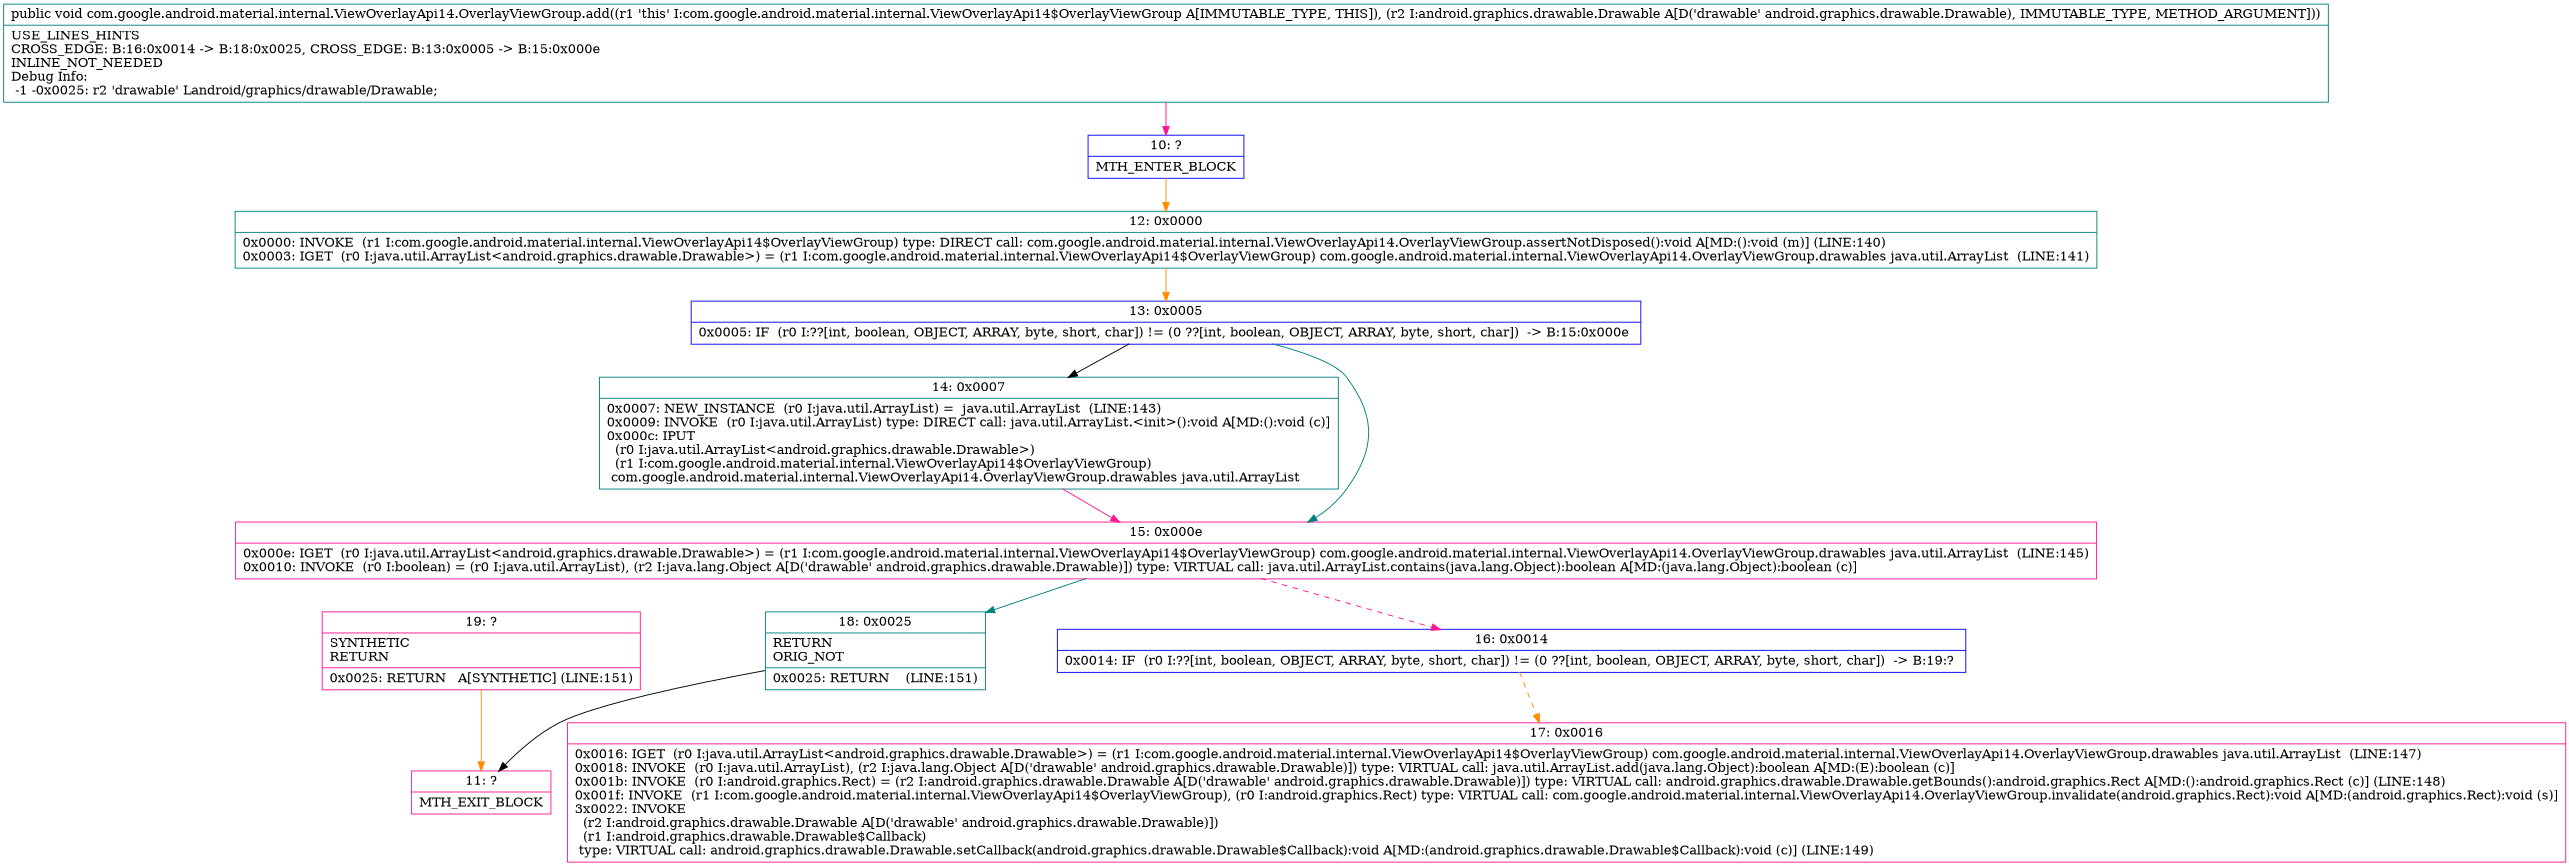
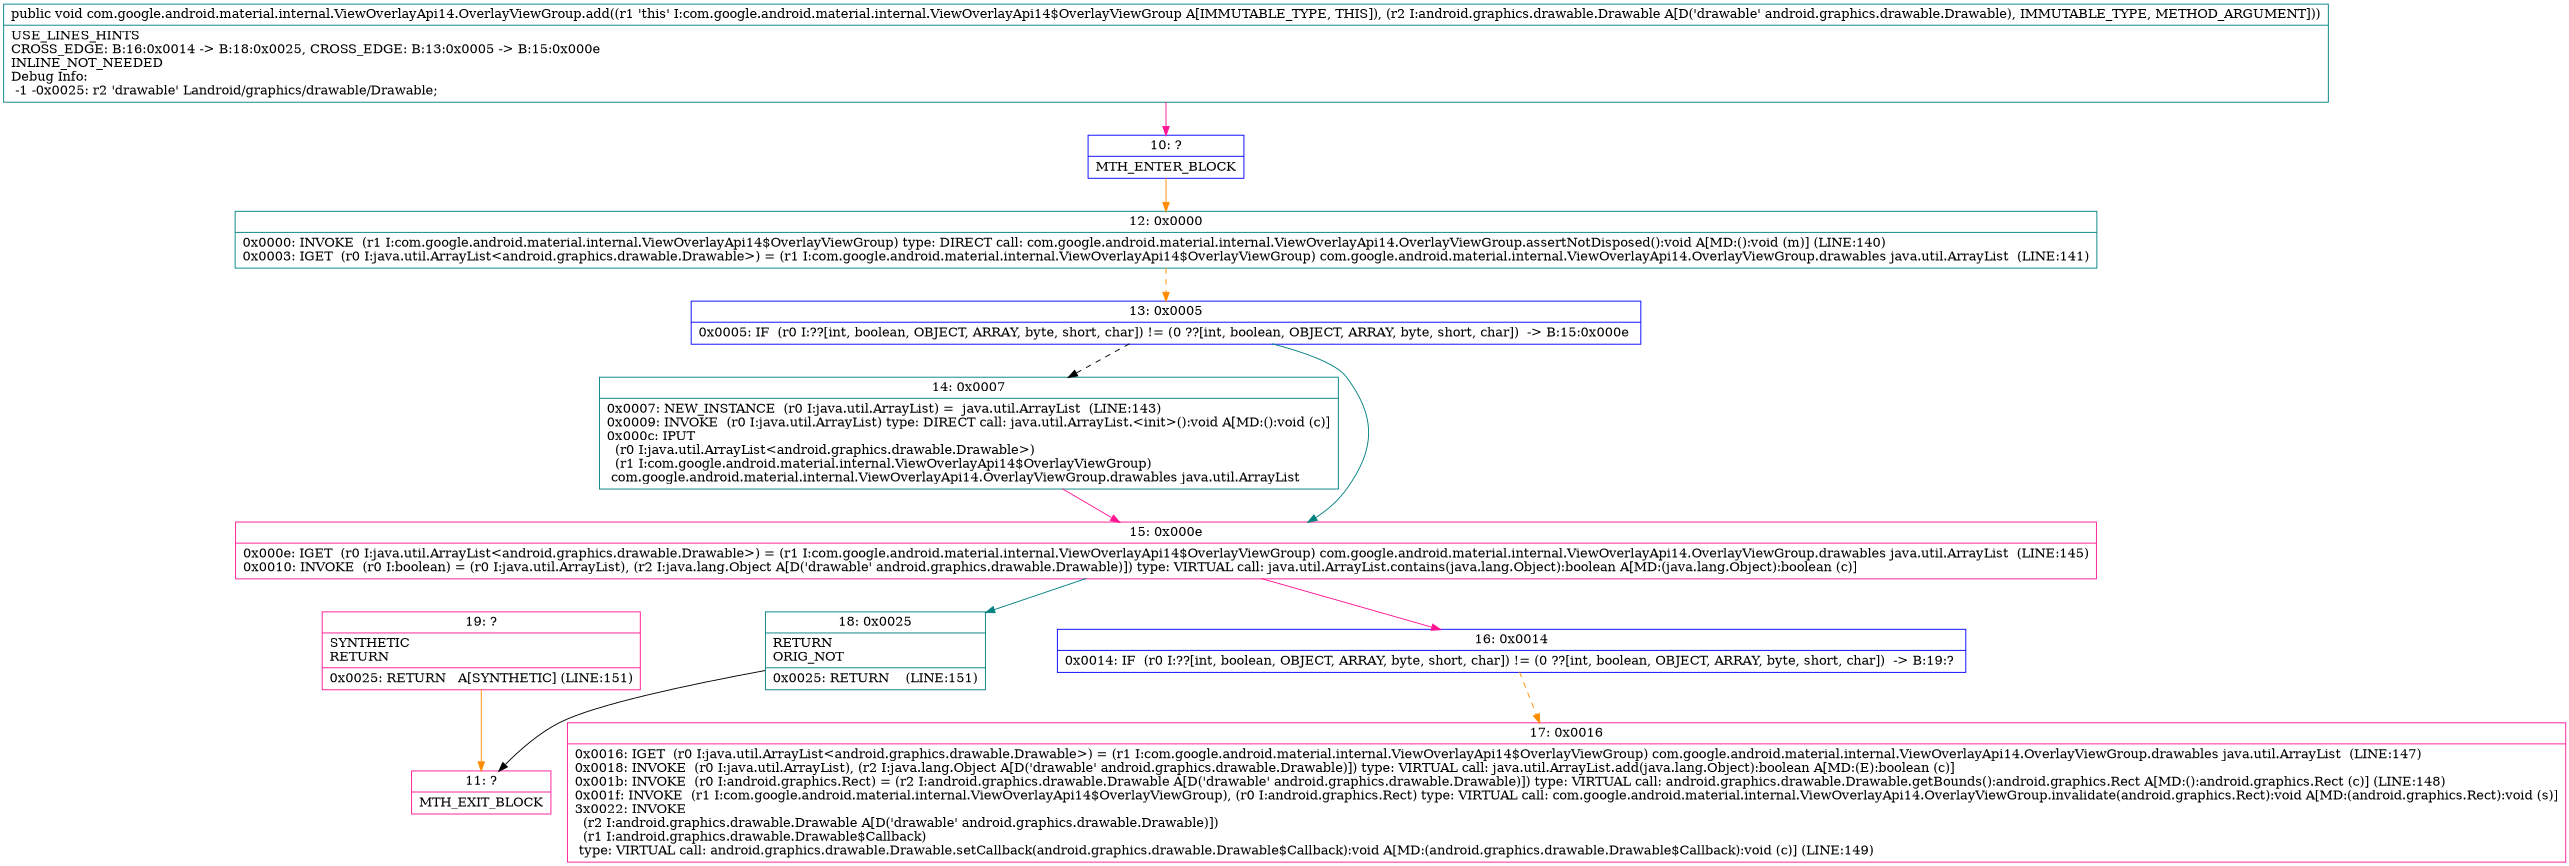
edge "12: 0x0000" -> "13: 0x0005": style solid -> dashed
edge "13: 0x0005" -> "14: 0x0007": style solid -> dashed
edge "15: 0x000e" -> "16: 0x0014": style dashed -> solid
